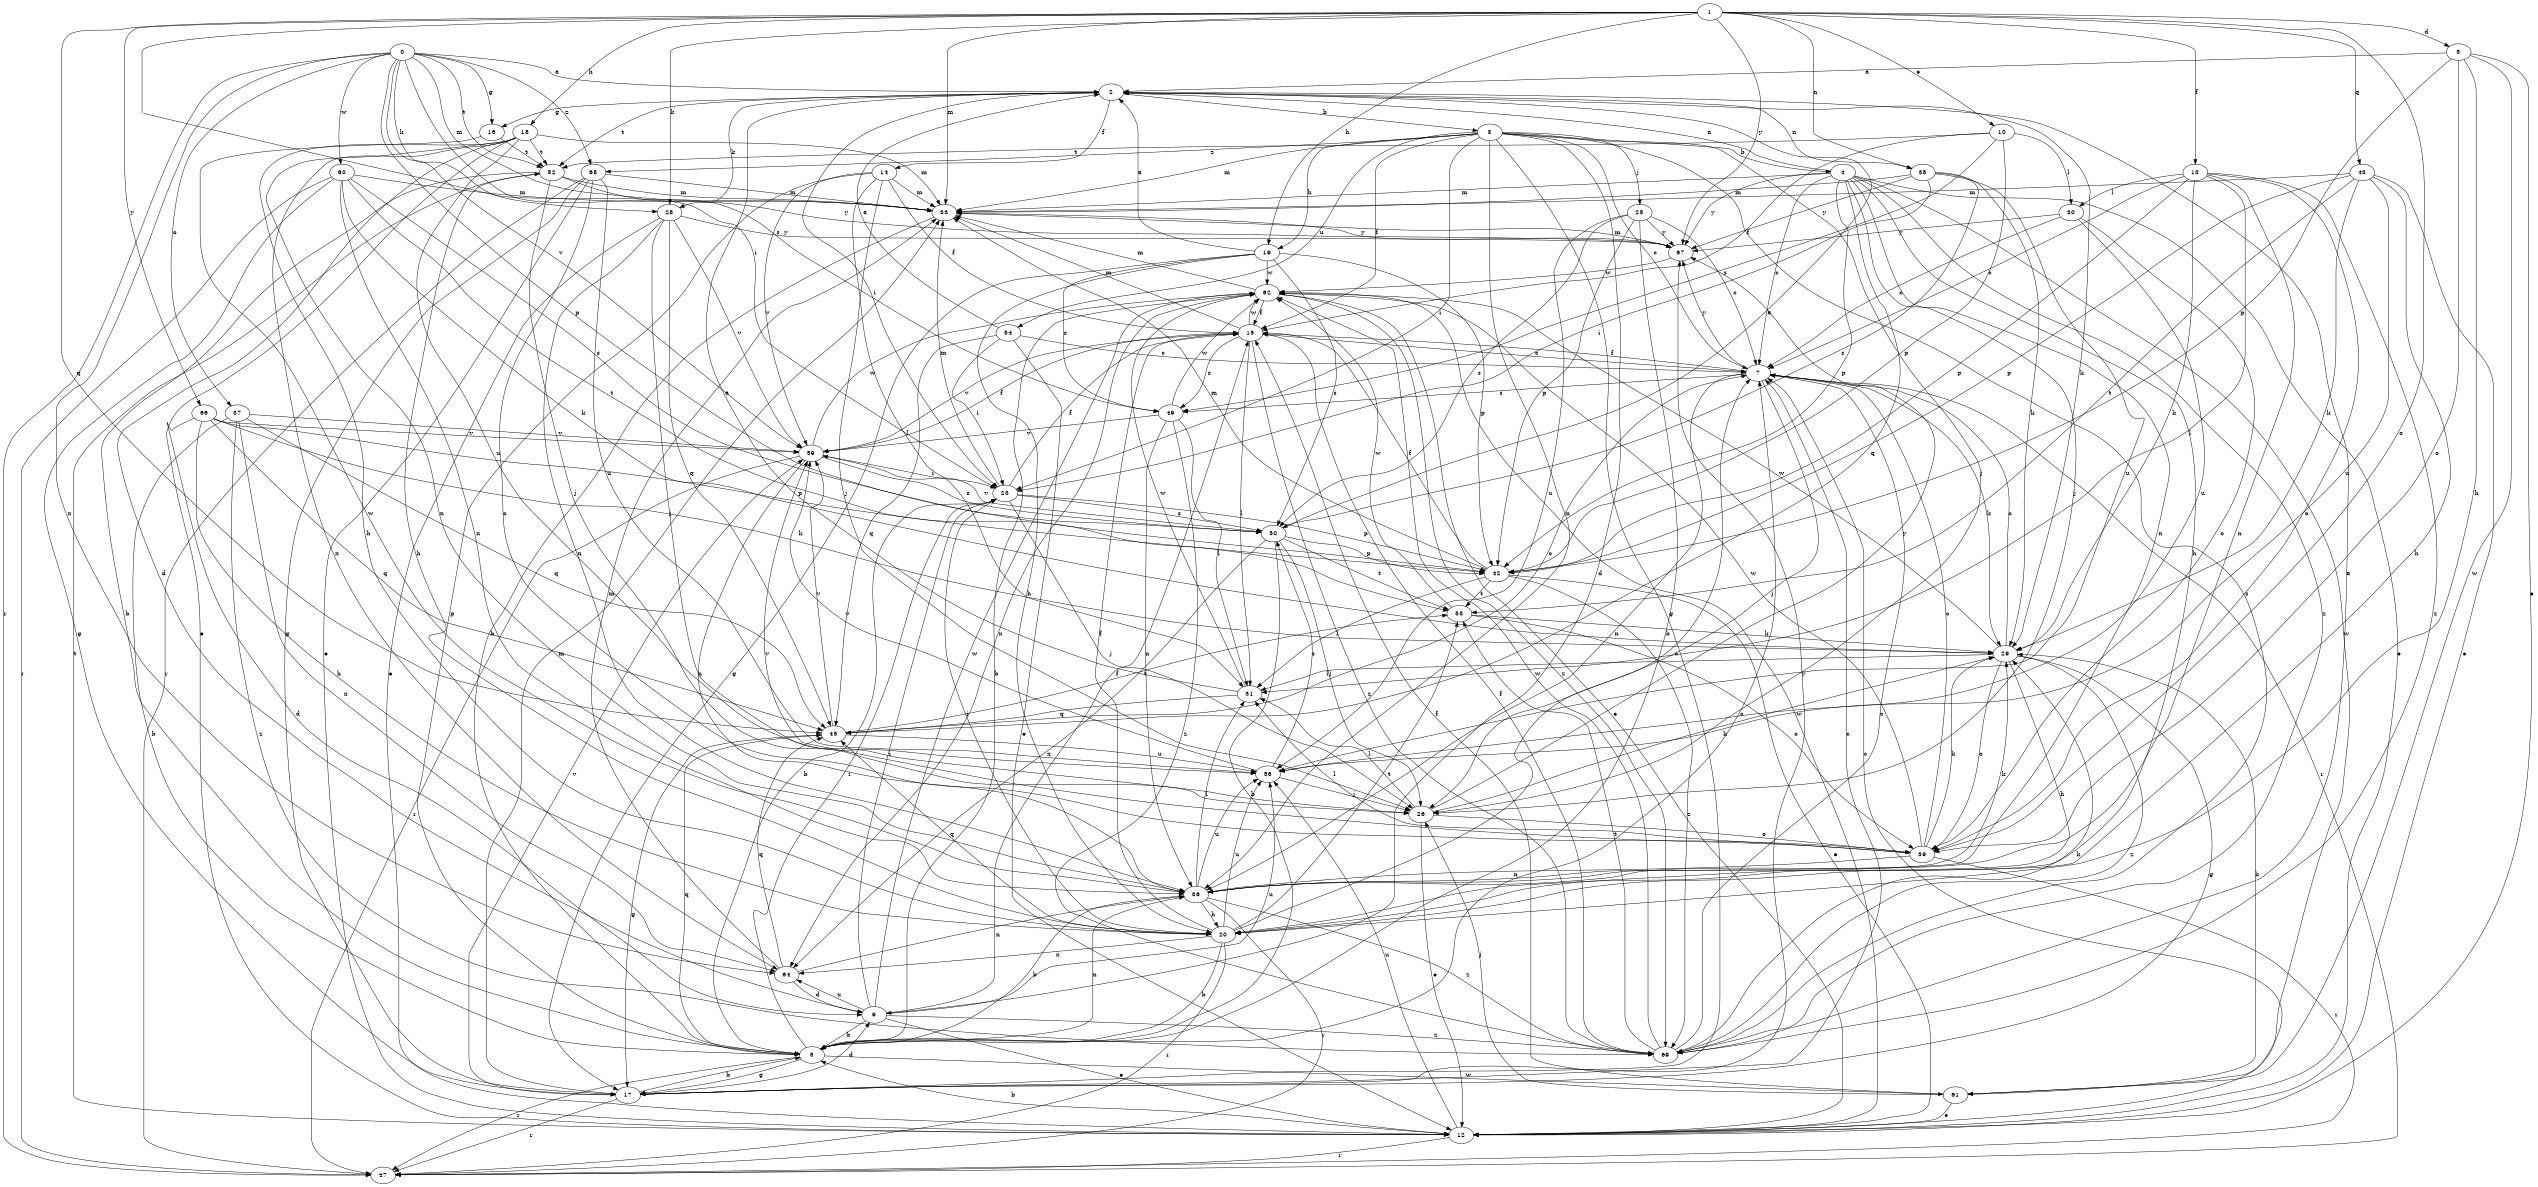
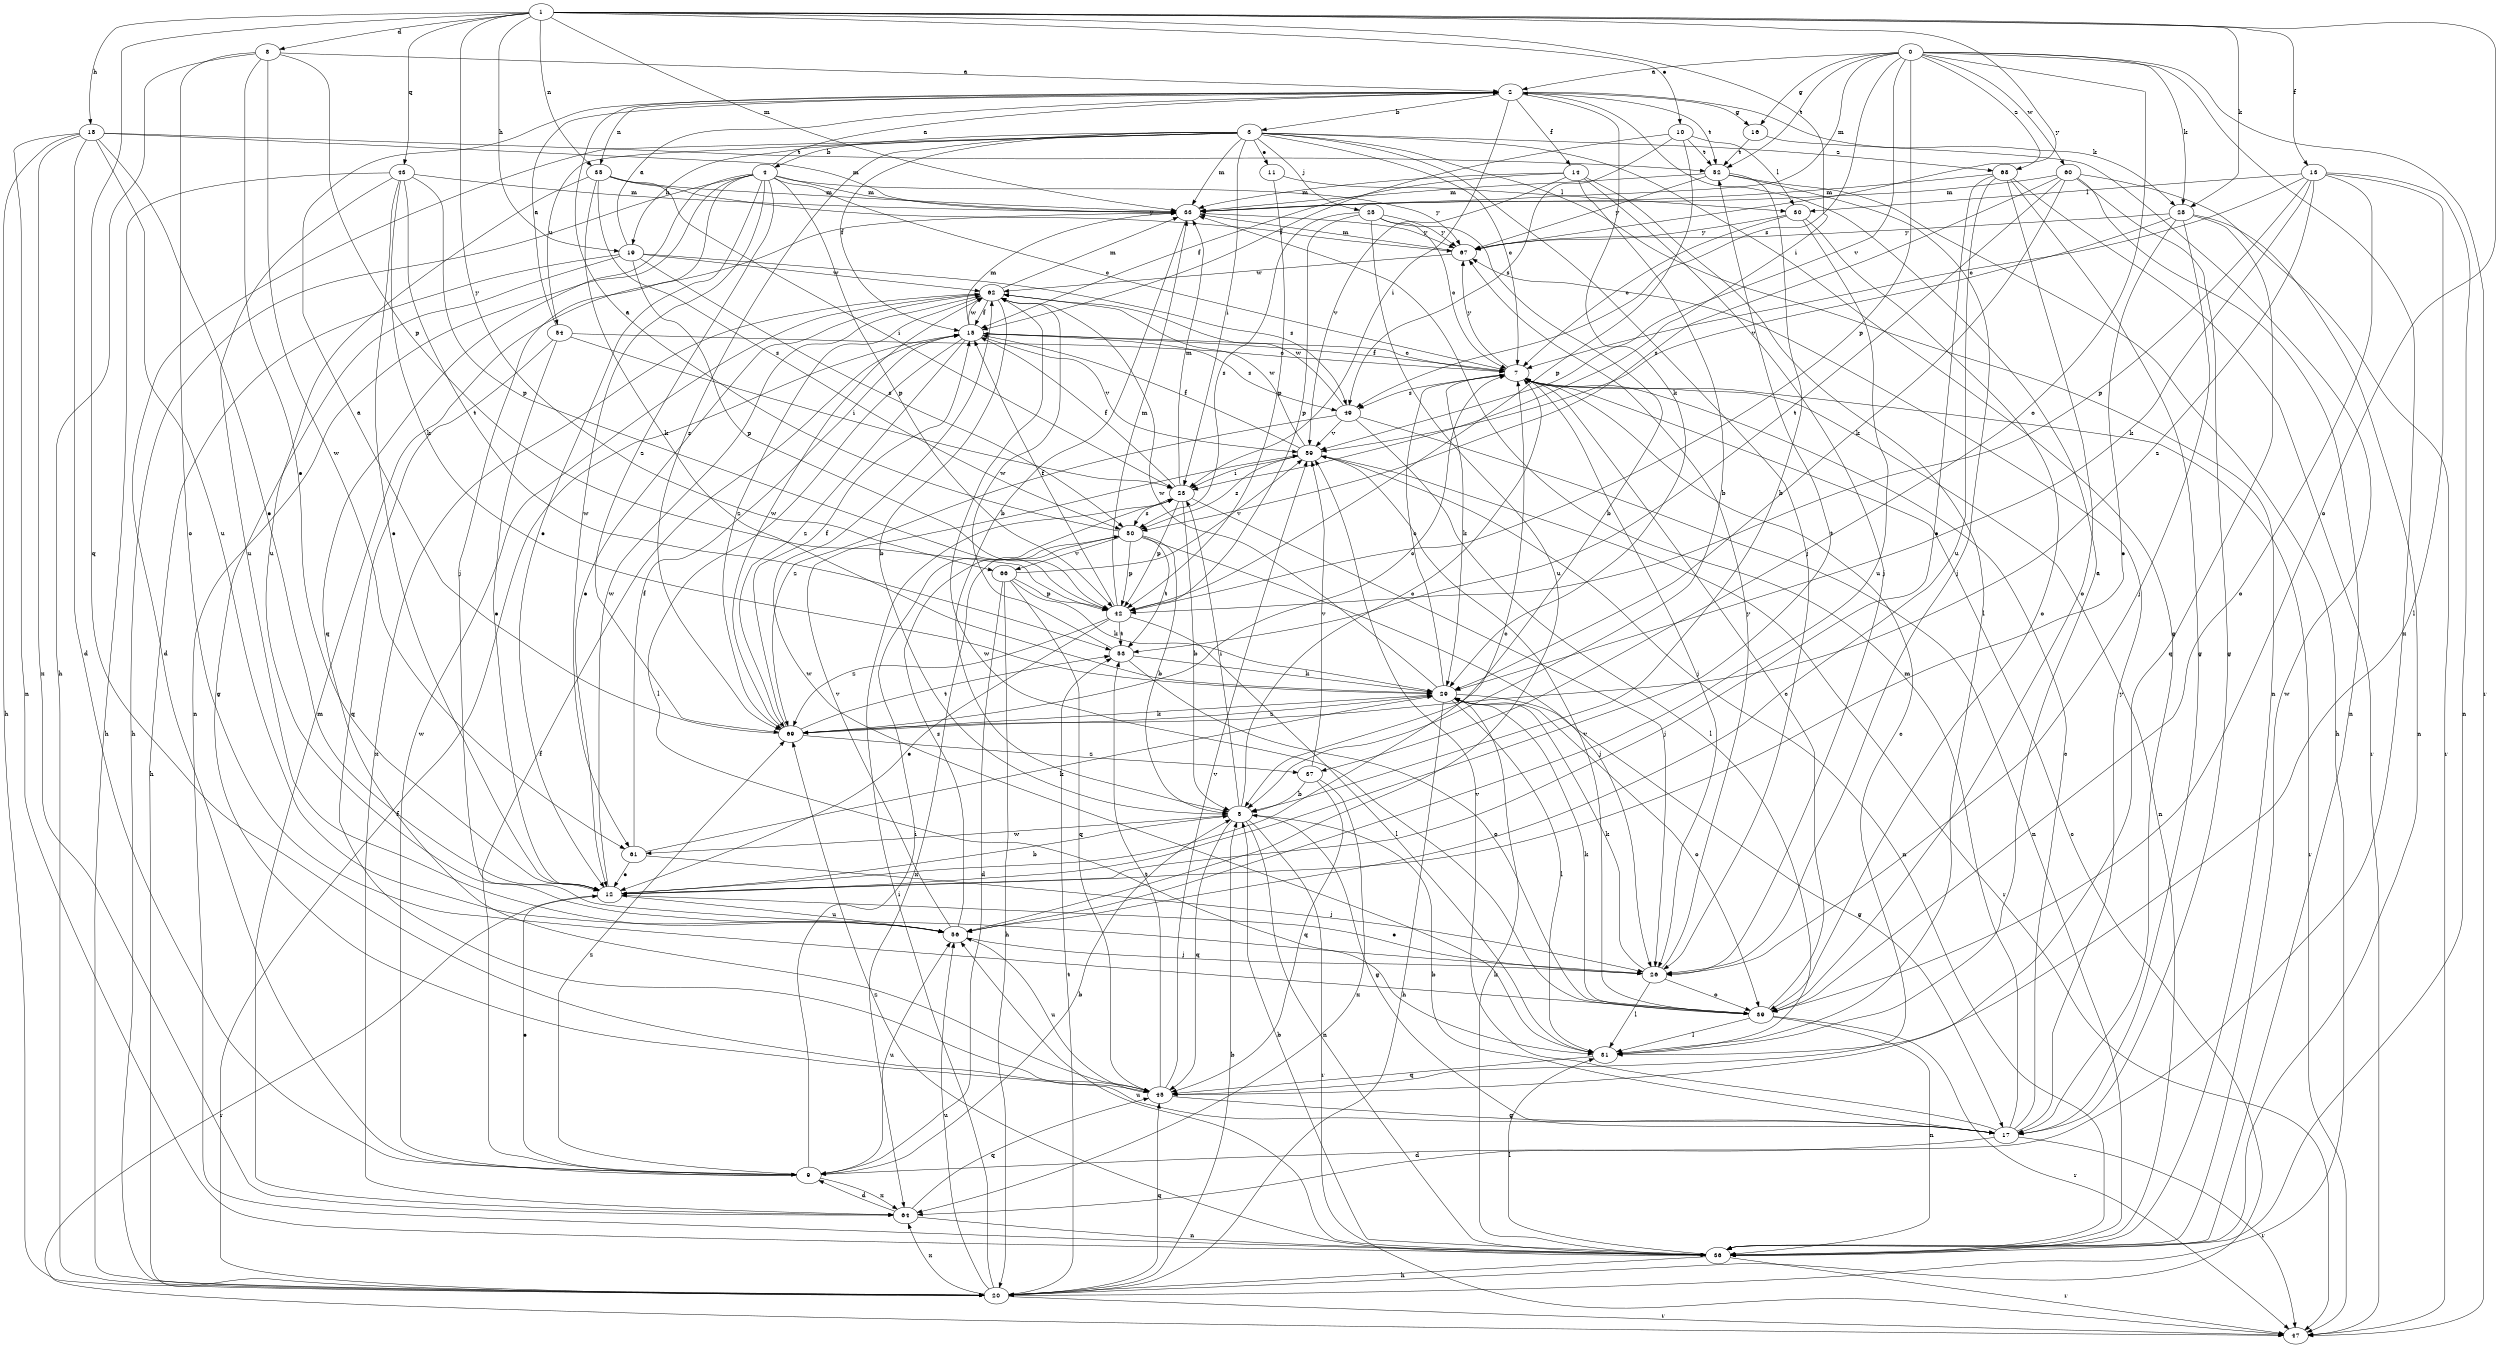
node "11": added
edge "50" -> "59": now "50" -> "66"
edge "14" -> "5": label "p" -> "b"
edge "37" -> "69": reversed
